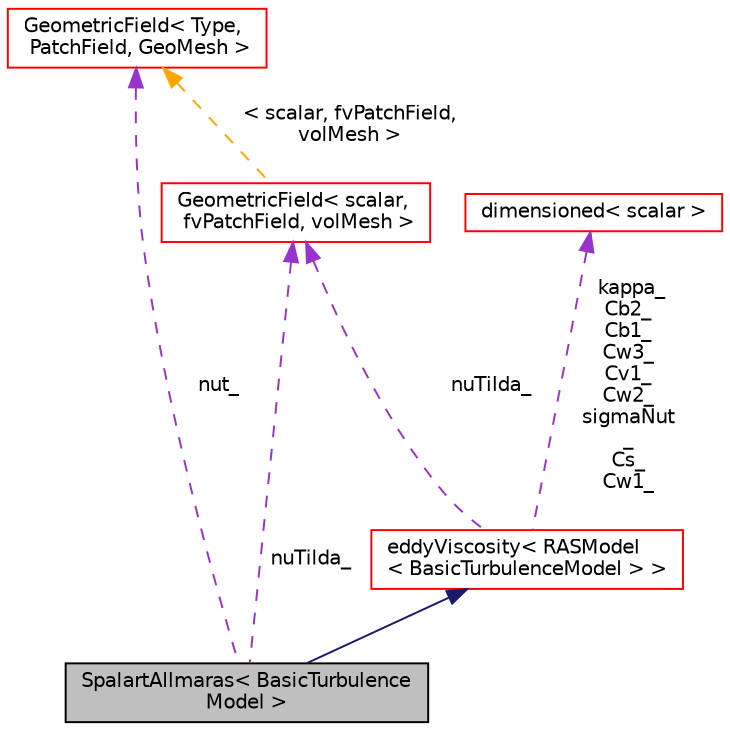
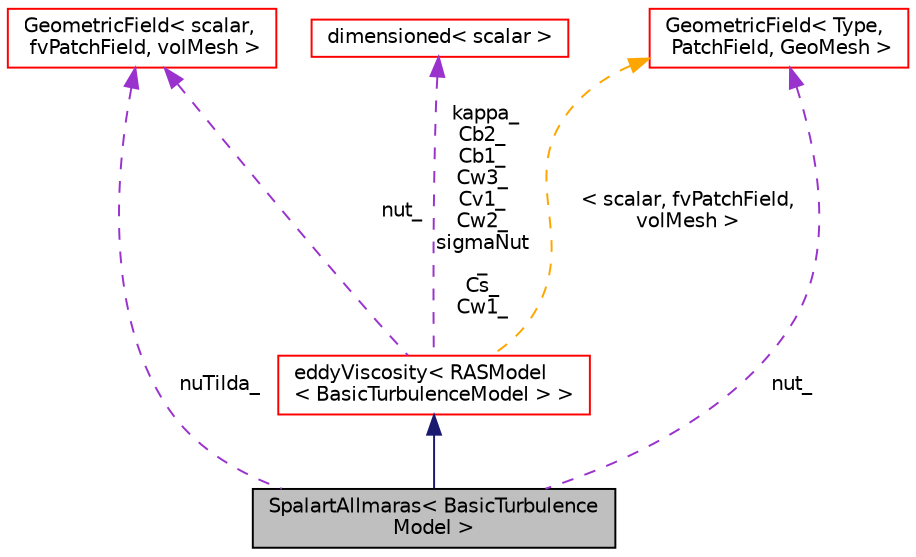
edge "GeometricField< scalar, fvPatchField, volMesh >" -> "GeometricField< Type, PatchField, GeoMesh >": now "eddyViscosity< RASModel < BasicTurbulenceModel > >" -> "GeometricField< Type, PatchField, GeoMesh >"
edge "eddyViscosity< RASModel < BasicTurbulenceModel > >" -> "GeometricField< scalar, fvPatchField, volMesh >": label " nuTilda_" -> " nut_"
